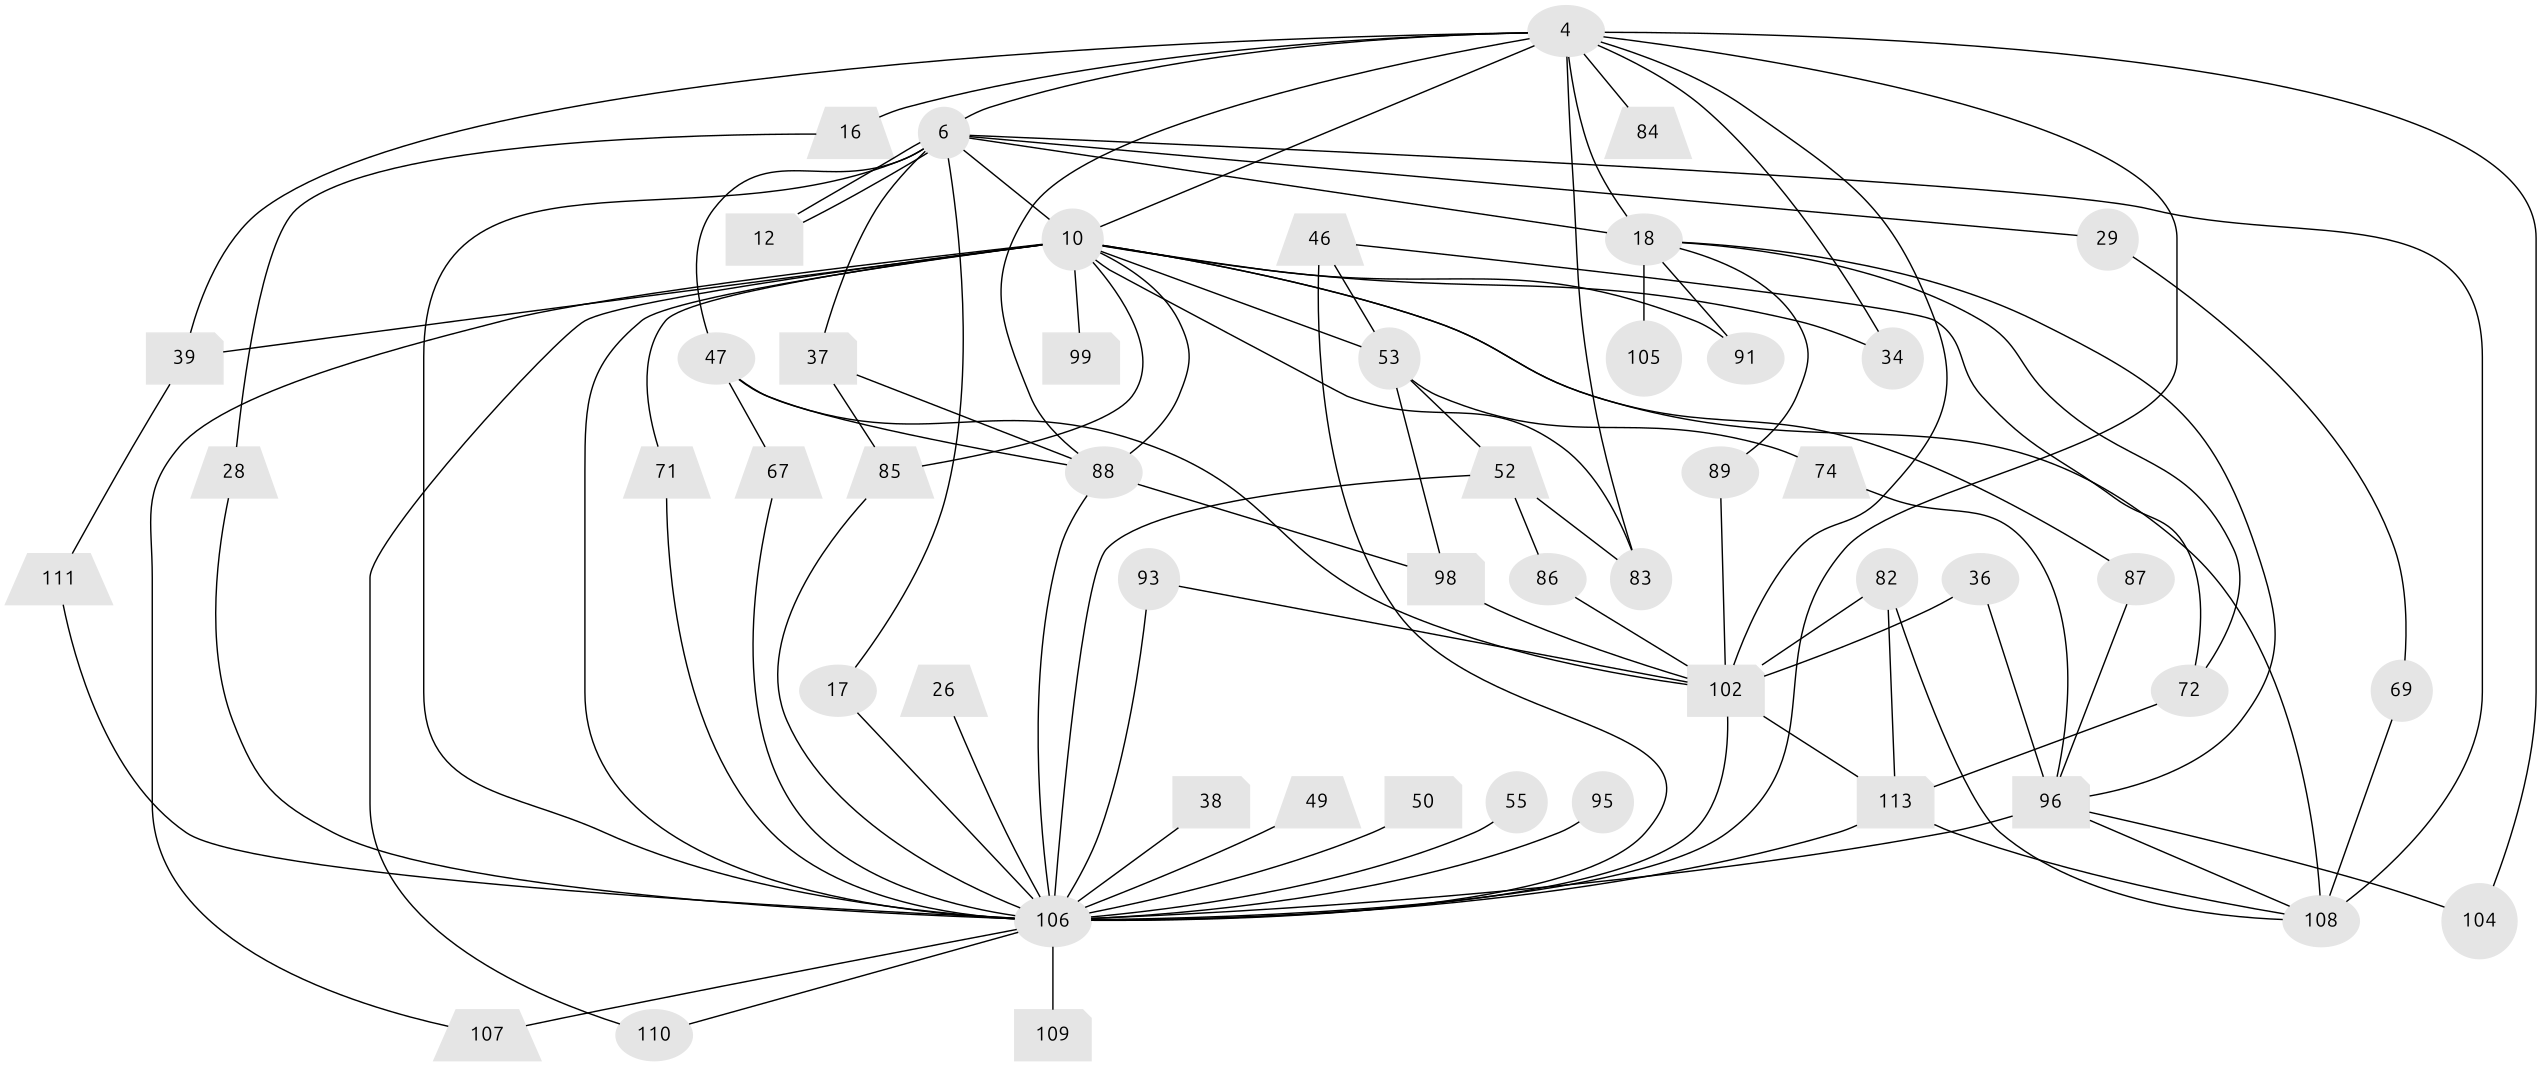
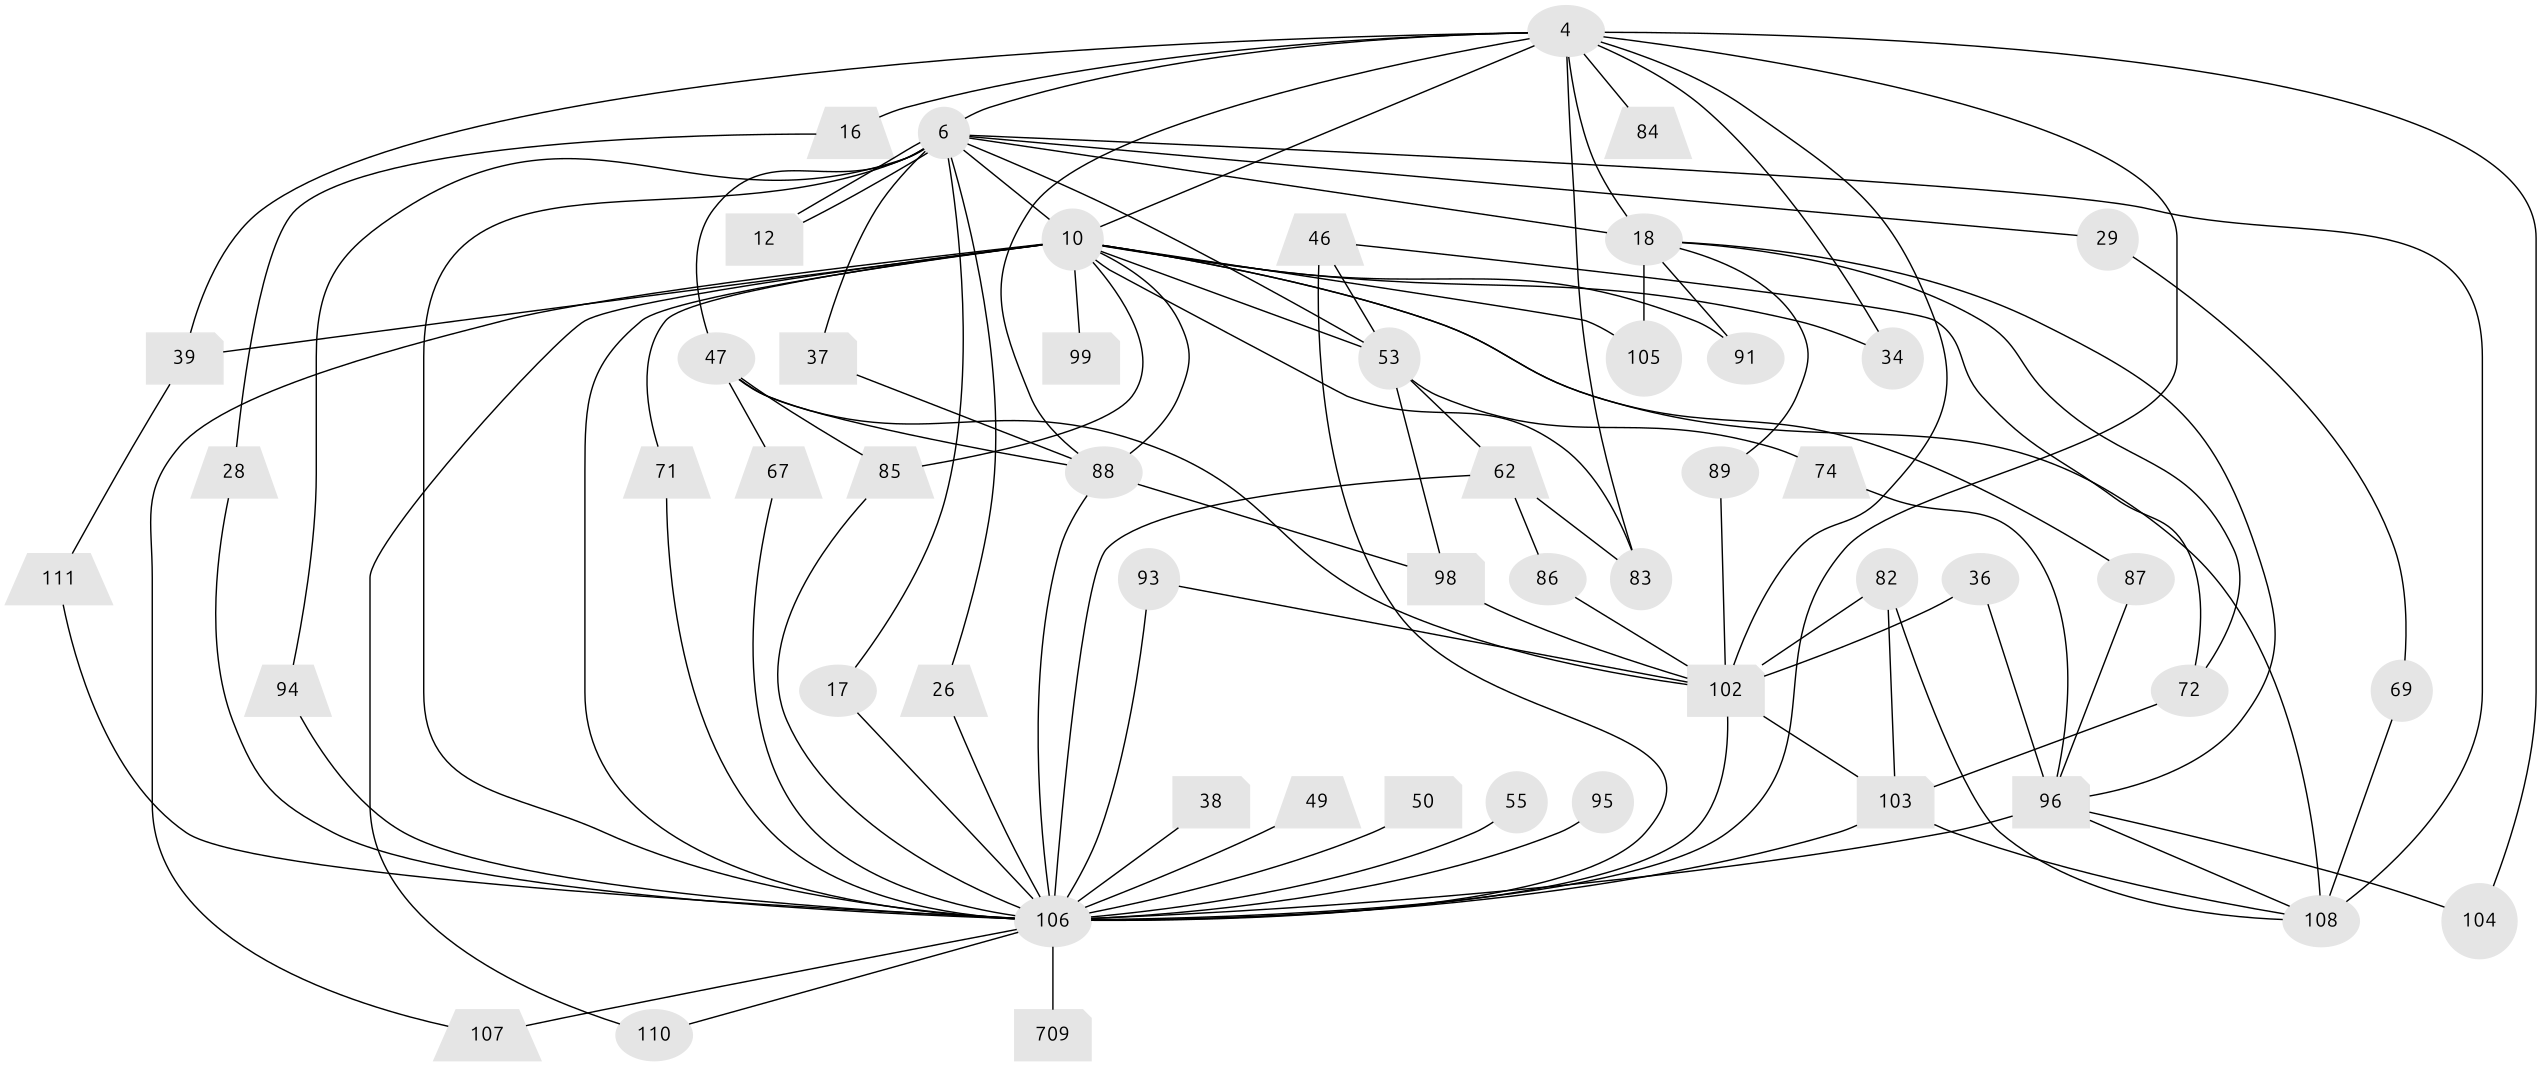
edge "6" -- "53": added
edge "10" -- "105": added
edge "37" -- "85": now "47" -- "85"
edge "6" -- "26": added
node "52": label "52" -> "62"
node "94": added
node "113": label "113" -> "103"
node "109": label "109" -> "709"
